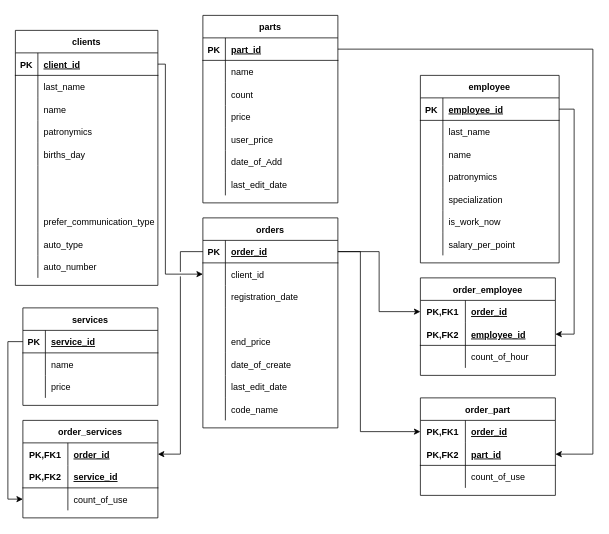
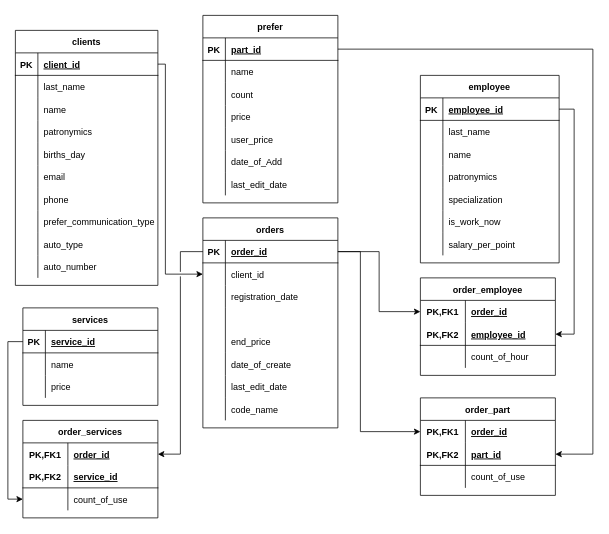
node "parts": label "parts" -> "prefer"
node "email": added
node "phone": added
